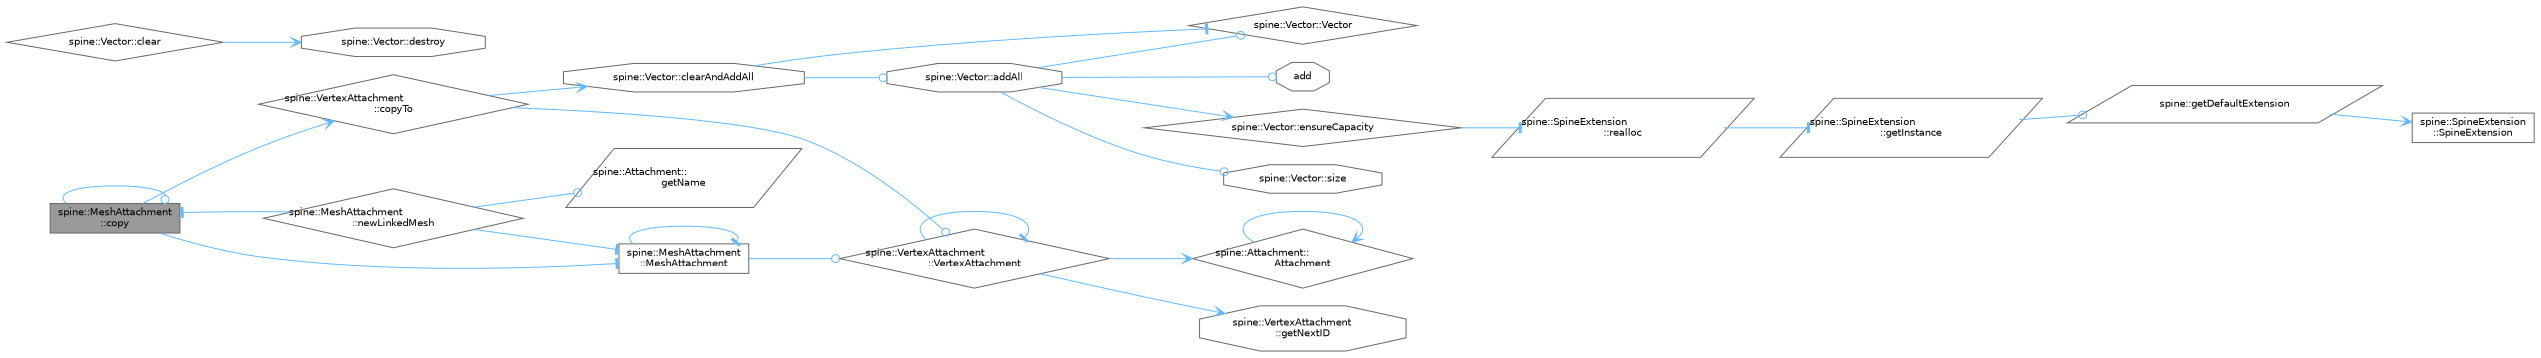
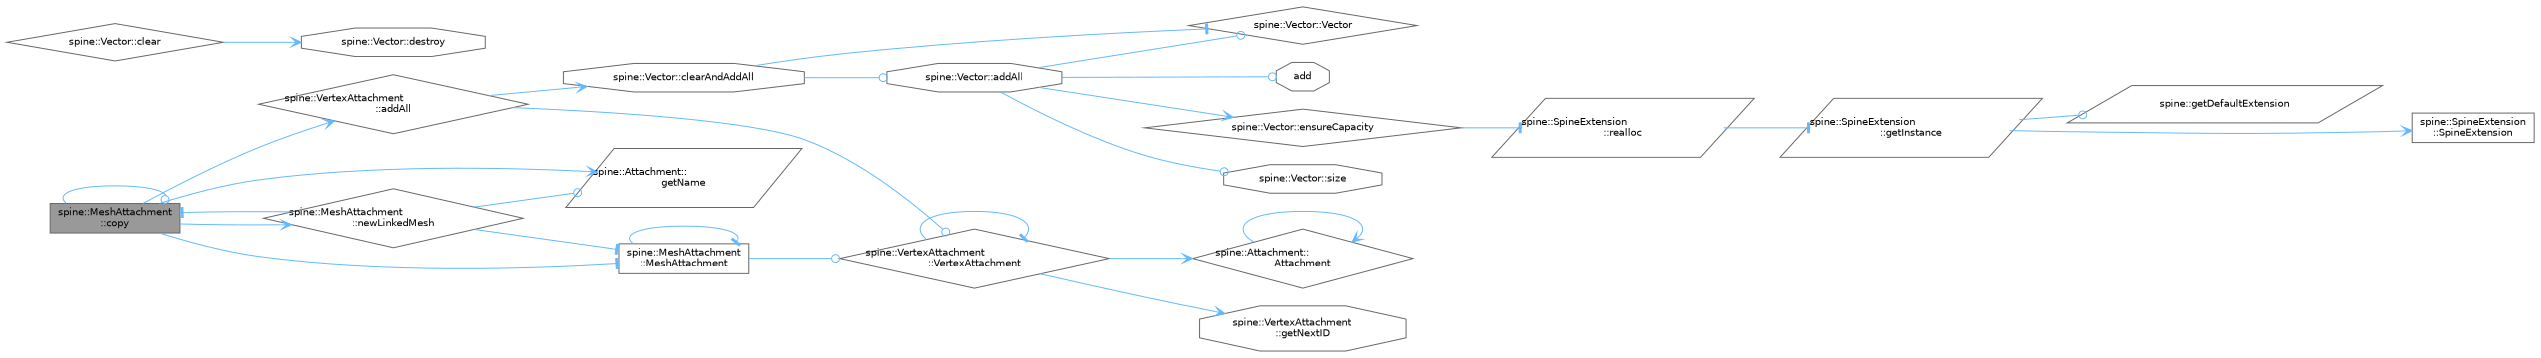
node "spine::VertexAttachment ::copyTo": label "spine::VertexAttachment ::copyTo" -> "spine::VertexAttachment ::addAll"
edge "spine::getDefaultExtension" -> "spine::SpineExtension ::SpineExtension": now "spine::SpineExtension ::getInstance" -> "spine::SpineExtension ::SpineExtension"
edge "spine::MeshAttachment ::copy" -> "spine::Attachment:: getName": added
edge "spine::MeshAttachment ::copy" -> "spine::MeshAttachment ::newLinkedMesh": added
